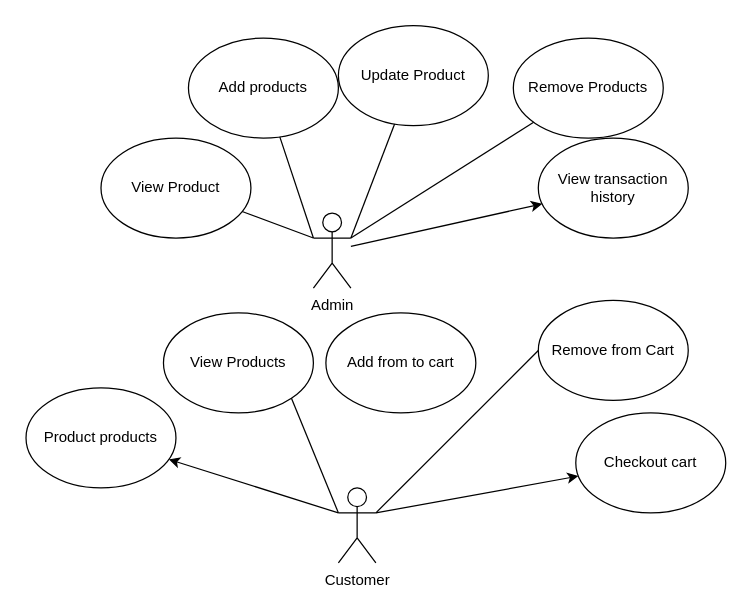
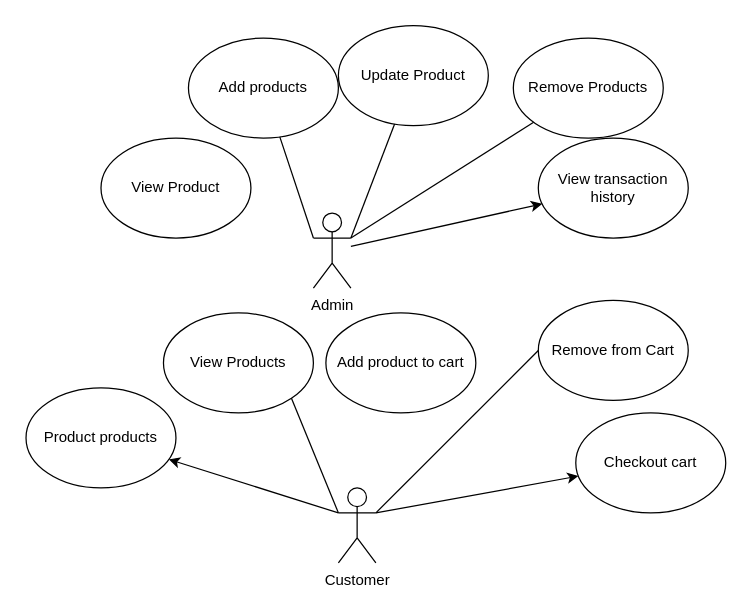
edge "View Product" -- "Admin": removed
node "Add from to cart": label "Add from to cart" -> "Add product to cart"
